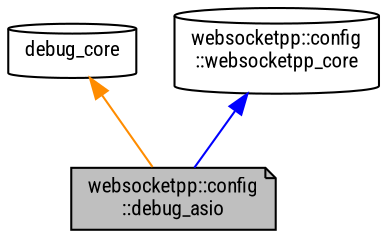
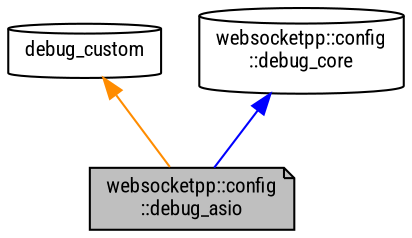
node "debug_core": label "debug_core" -> "debug_custom"
node "websocketpp::config ::websocketpp_core": label "websocketpp::config ::websocketpp_core" -> "websocketpp::config ::debug_core"
